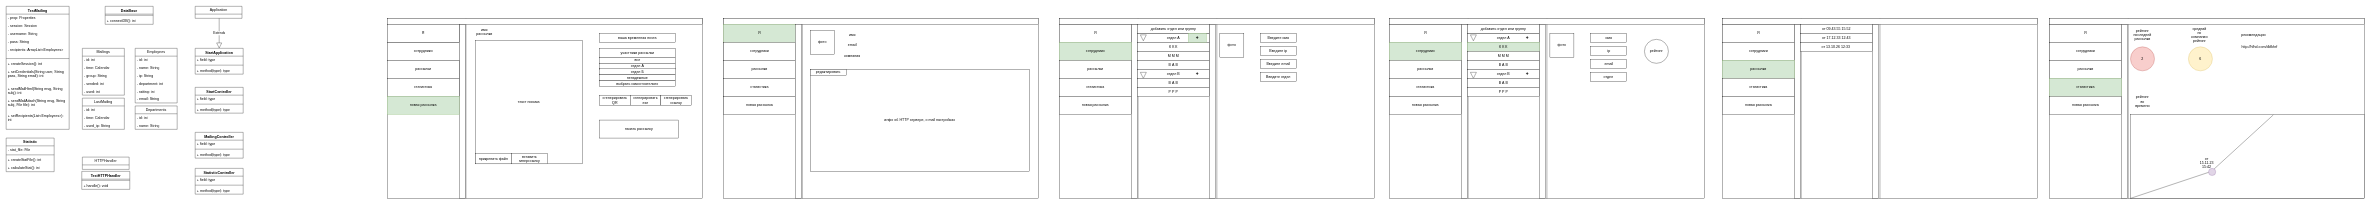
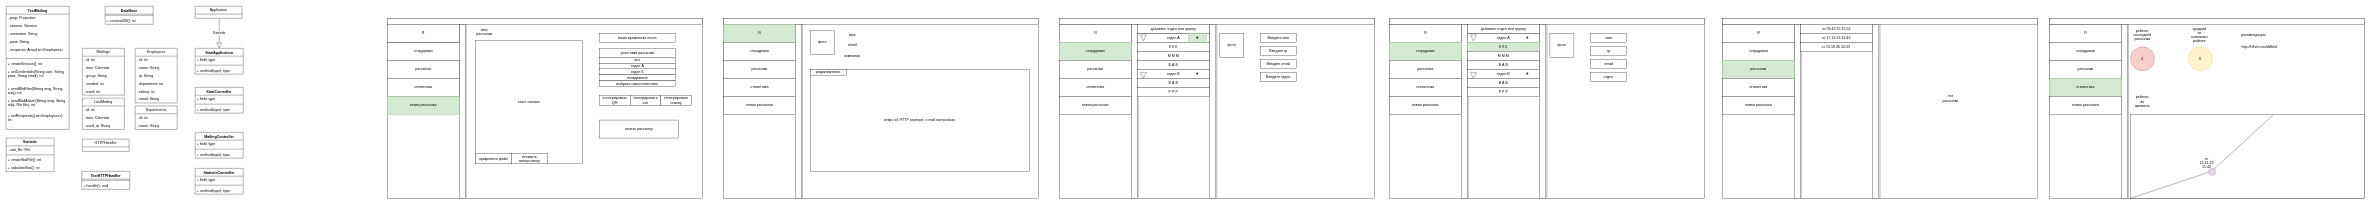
node "рейтинг": removed
node "лог рассылки": added
node "HTTPHandler": moved (106, 163) -> (106, 145)
